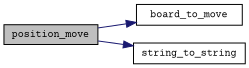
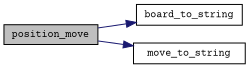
node "board_to_move": label "board_to_move" -> "board_to_string"
node "string_to_string": label "string_to_string" -> "move_to_string"
